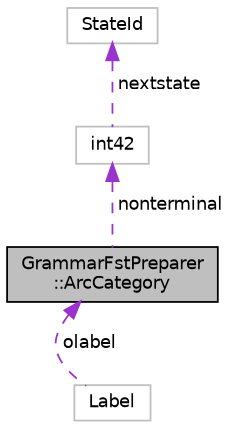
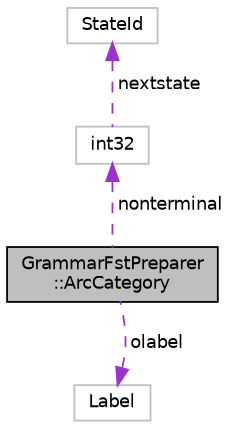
node "int42": label "int42" -> "int32"
edge "Label" -> "GrammarFstPreparer ::ArcCategory": reversed
